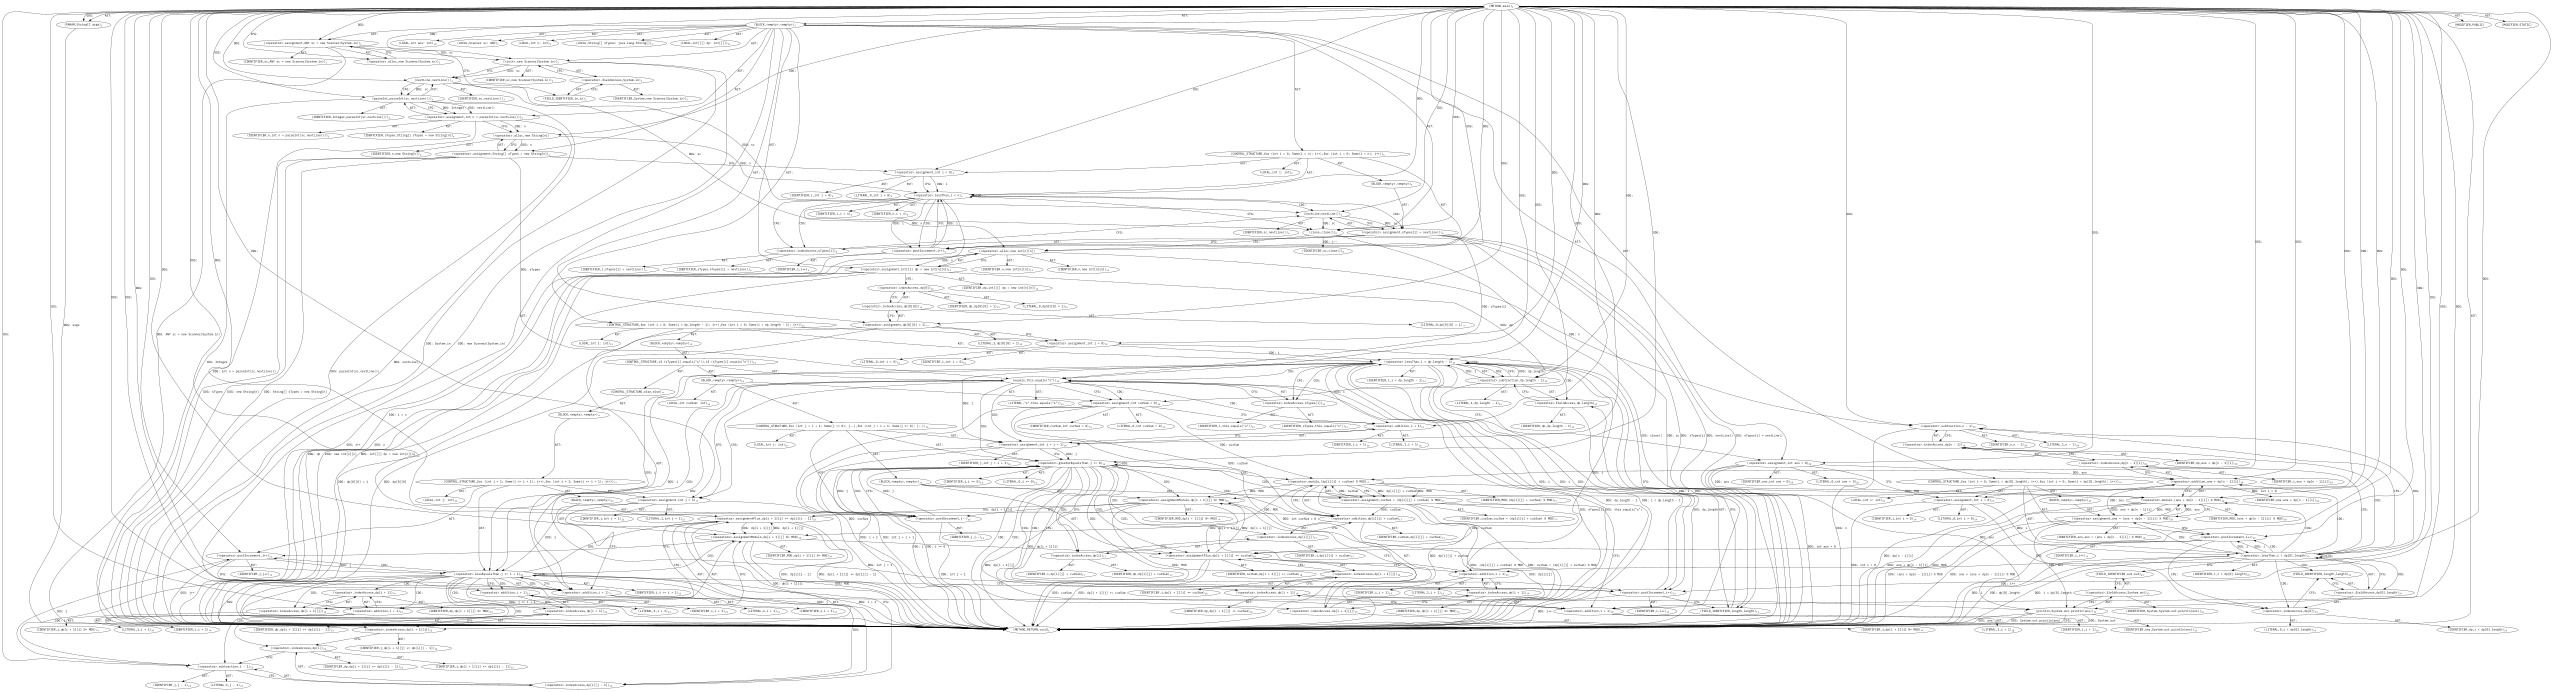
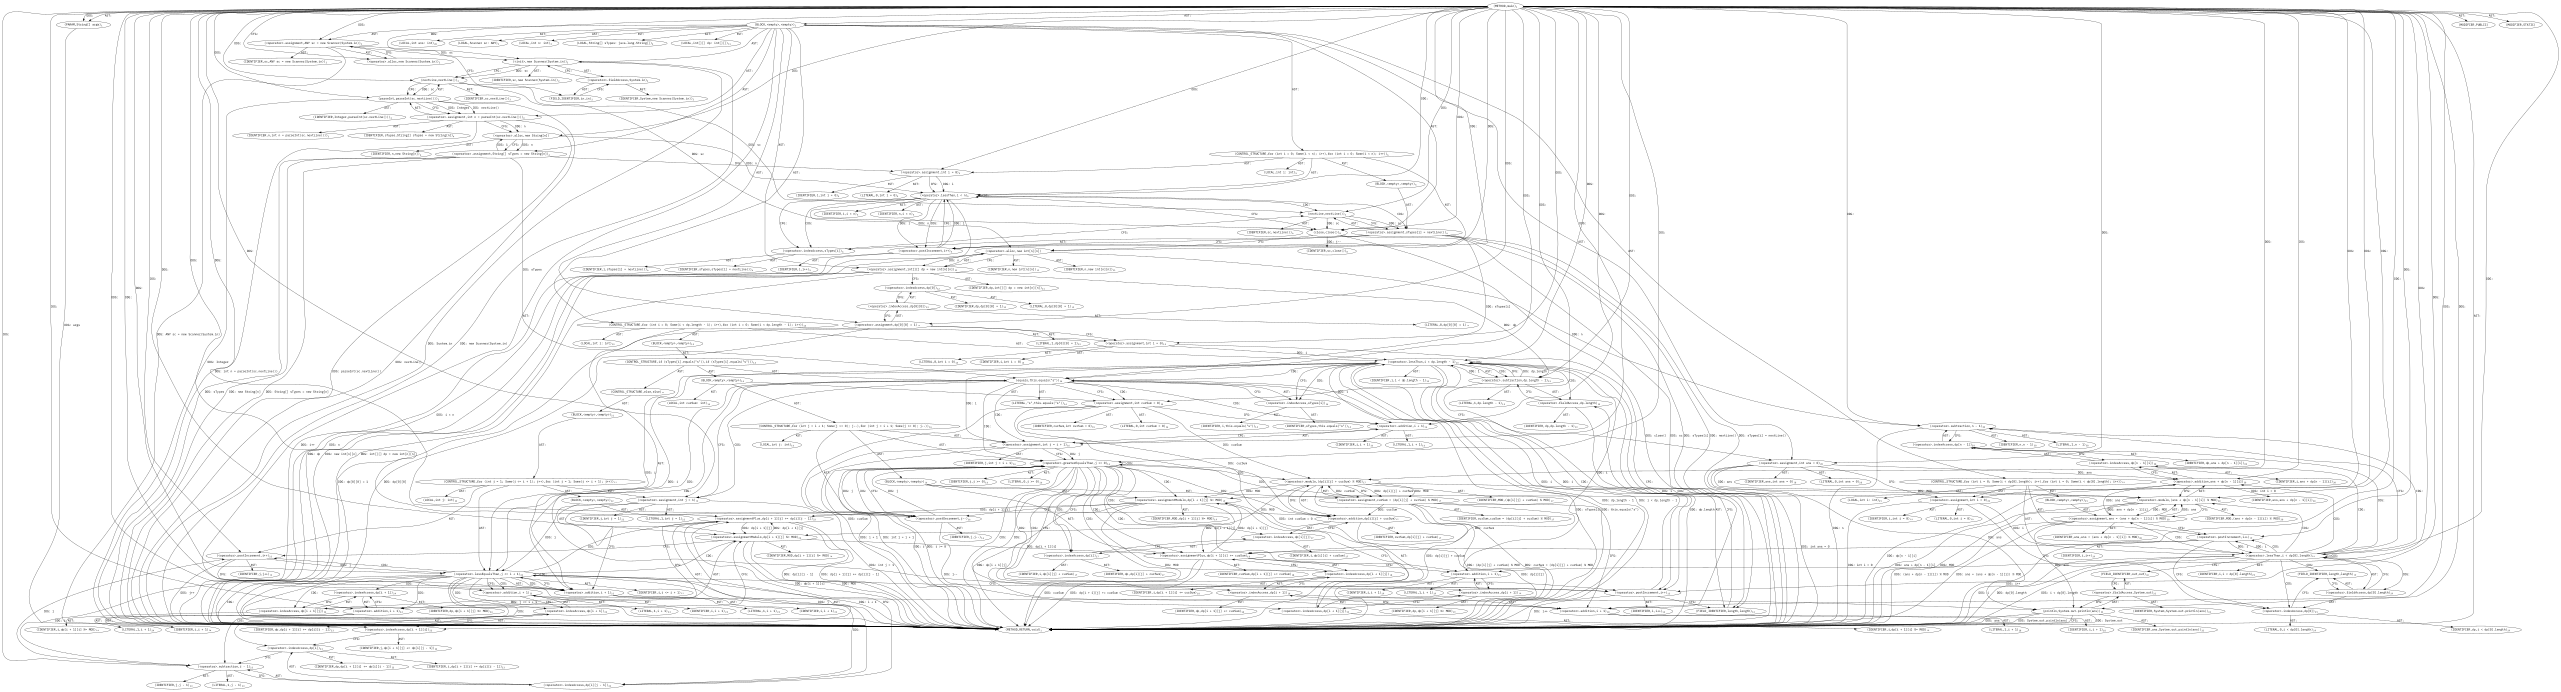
edge "(<operator>.assignment,String[] sTypes = new String[n])" -> "(<operator>.alloc,new String[n])": label "AST: " -> "DDG: 1"
edge "(<operator>.postDecrement,j--)" -> "(METHOD_RETURN,void)": label "DDG: int j = 1" -> "DDG: j--"
